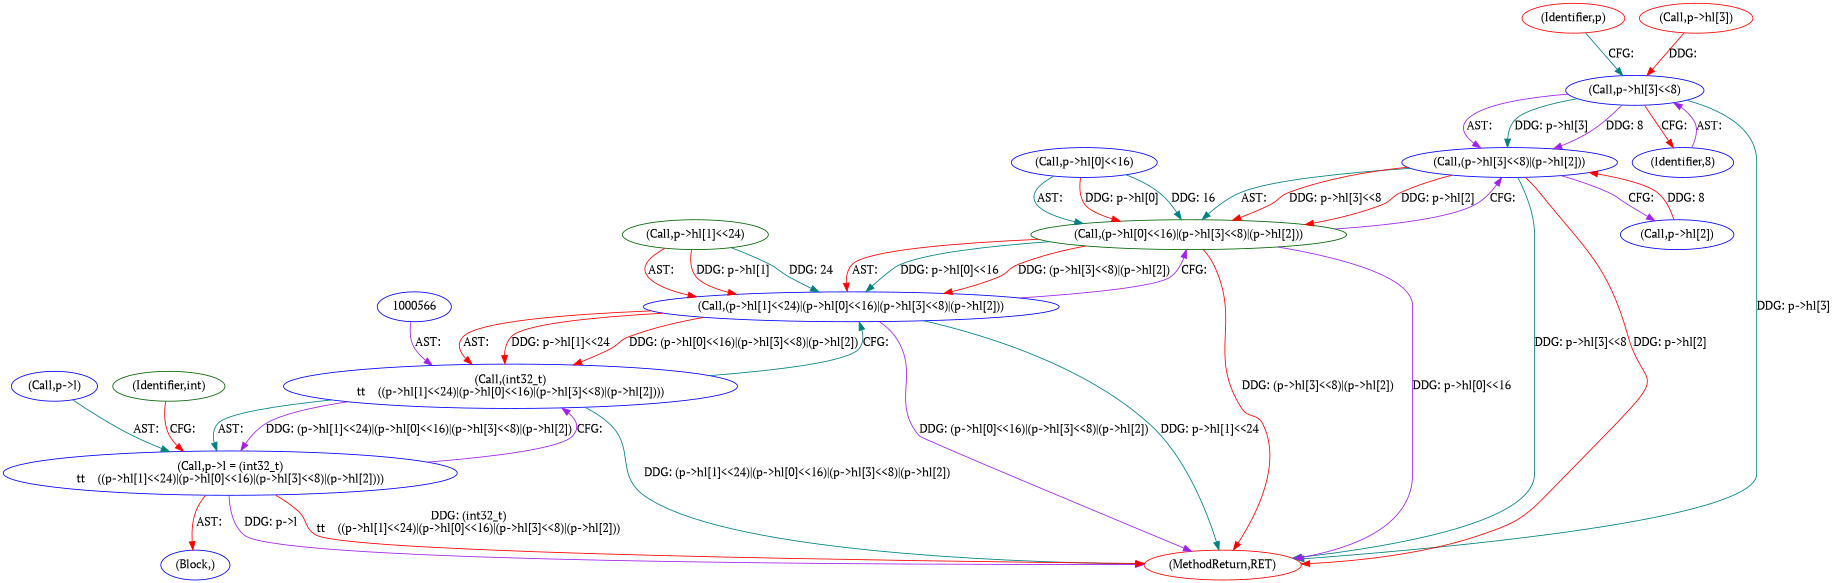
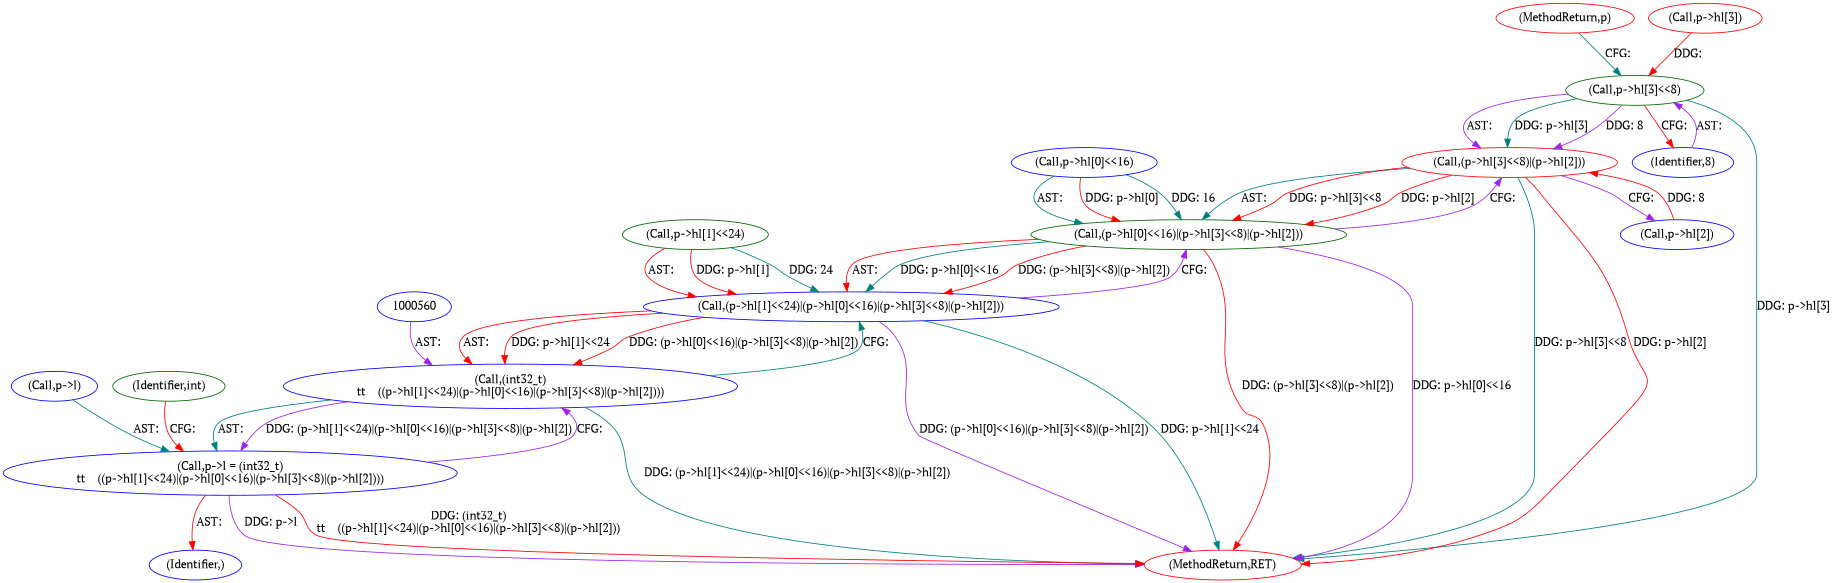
node "(Identifier,p)": label "(Identifier,p)" -> "(MethodReturn,p)"
node "(Call,p->hl[3]<<8)": color blue -> darkgreen
node "(Call,(p->hl[3]<<8)|(p->hl[2]))": color blue -> red
node "1000566": label "1000566" -> "1000560"
node "(Block,)": label "(Block,)" -> "(Identifier,)"
